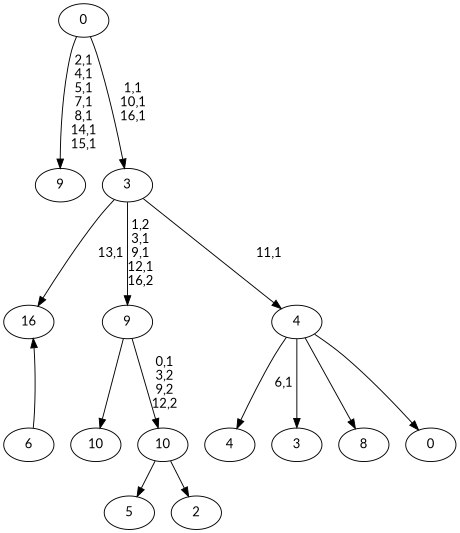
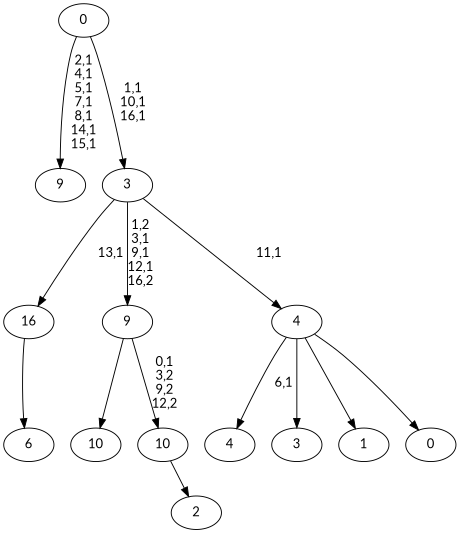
edge "6" -> "16": reversed
node "8": label "8" -> "1"
node "5": removed
